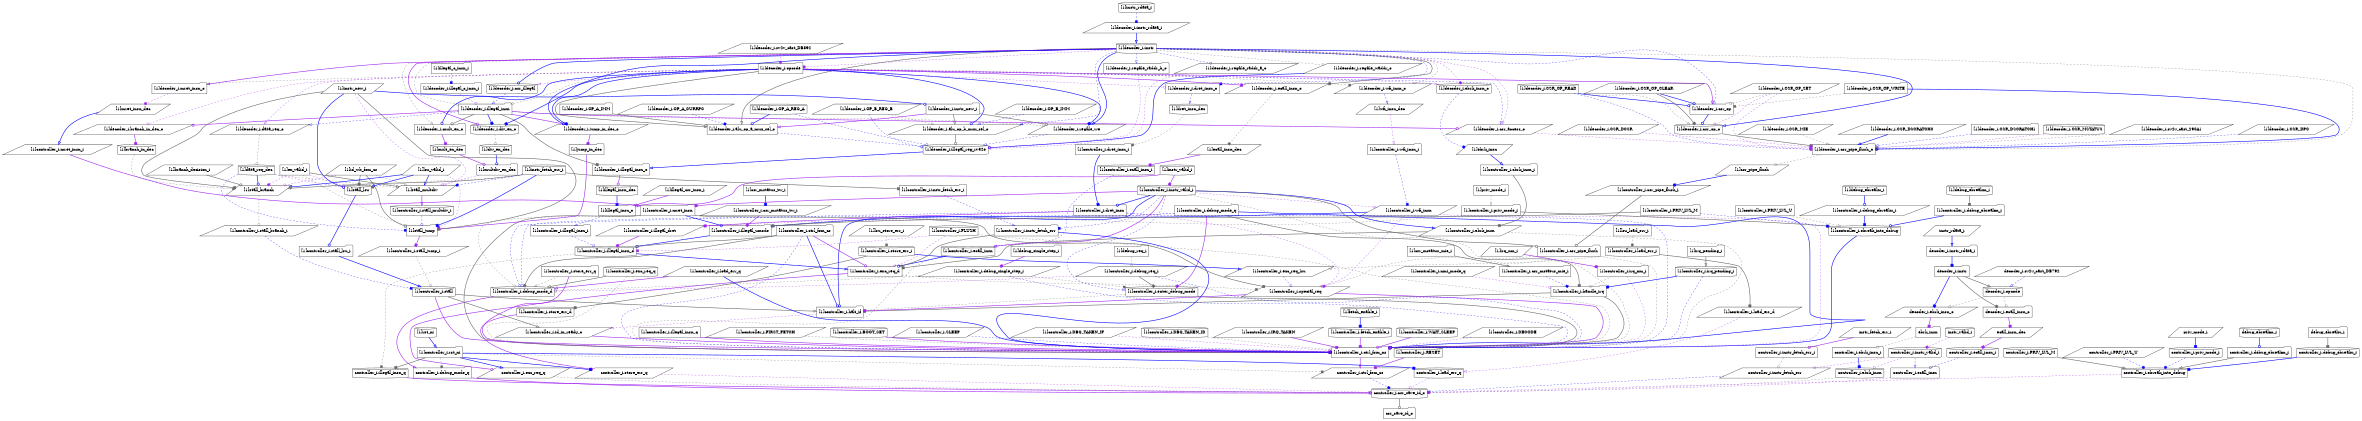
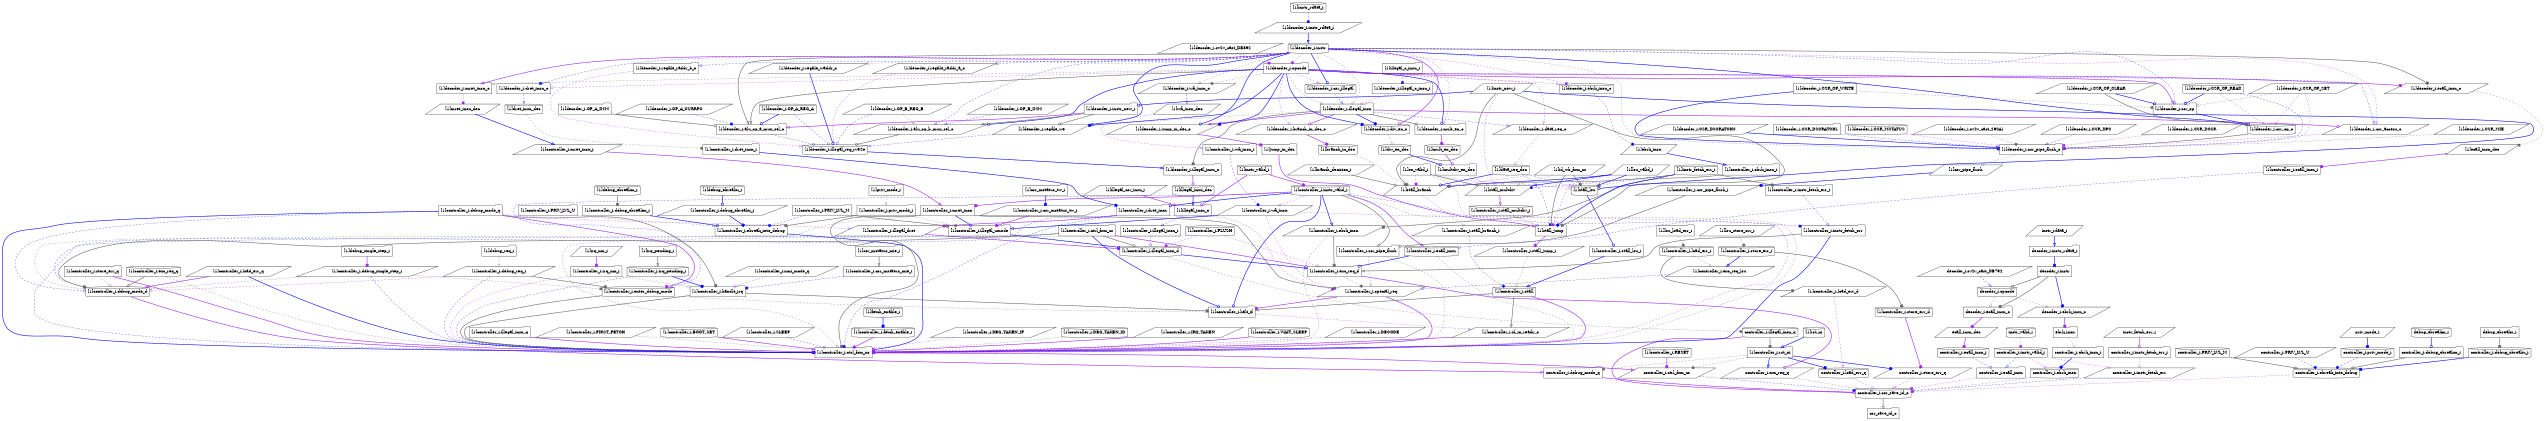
edge "[1]illegal_insn_dec" -> "[1]illegal_insn_o": arrowhead box -> onormal
node "[1]controller_i.ebreak_into_debug": shape cylinder -> folder
edge "[1]controller_i.rst_ni" -> "controller_i.illegal_insn_q": reversed
